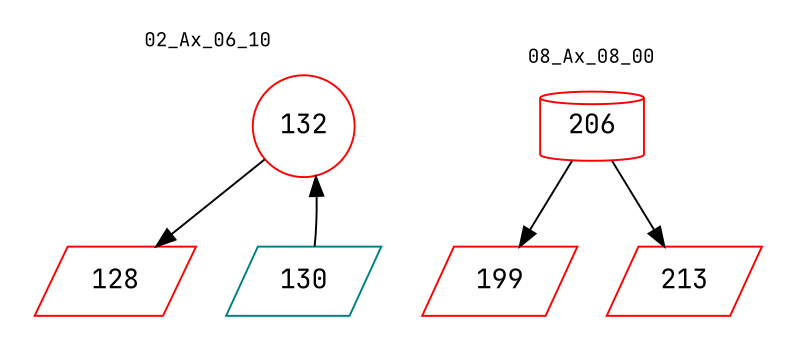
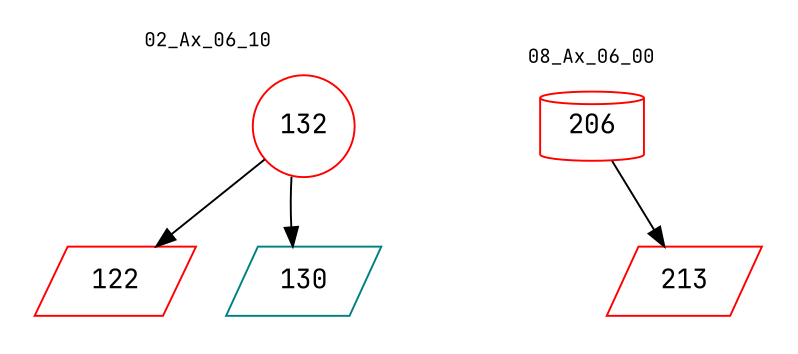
cluster "08_Ax_08_00": label "08_Ax_08_00" -> "08_Ax_06_00"
edge "130" -> "132": reversed
node "128": label "128" -> "122"
node "199": removed
